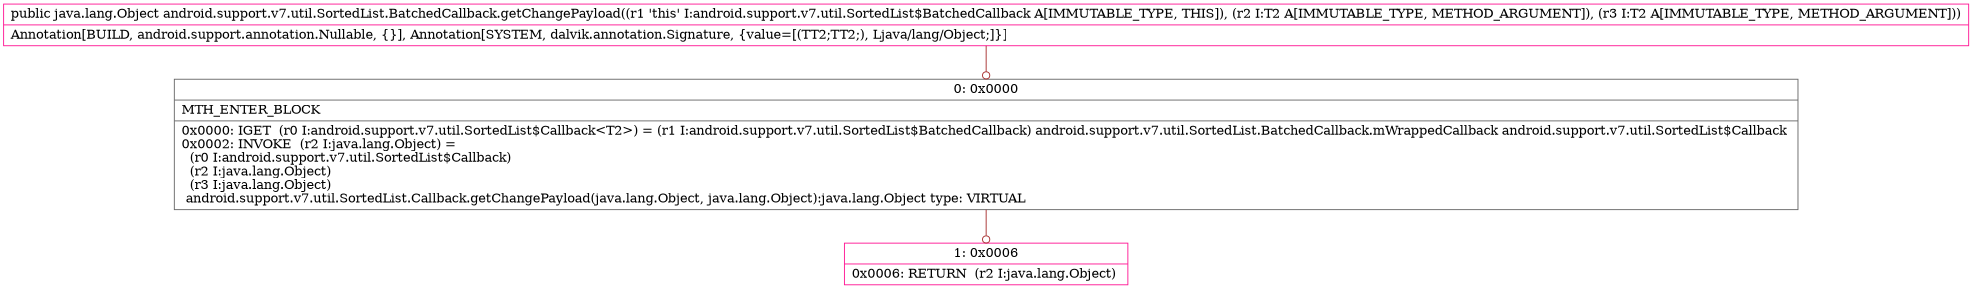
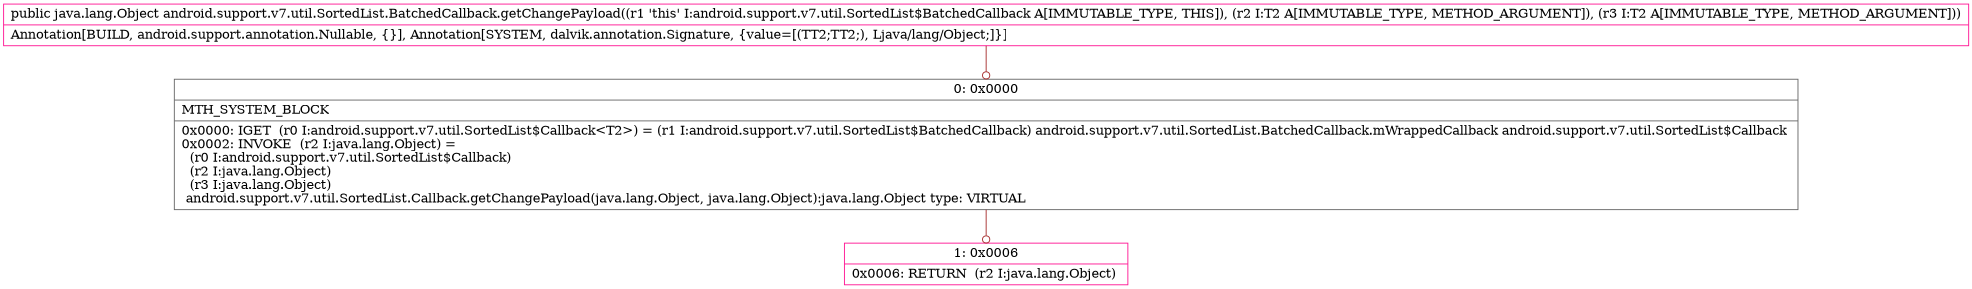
node "0: 0x0000": text "MTH_ENTER_BLOCK" -> "MTH_SYSTEM_BLOCK"
